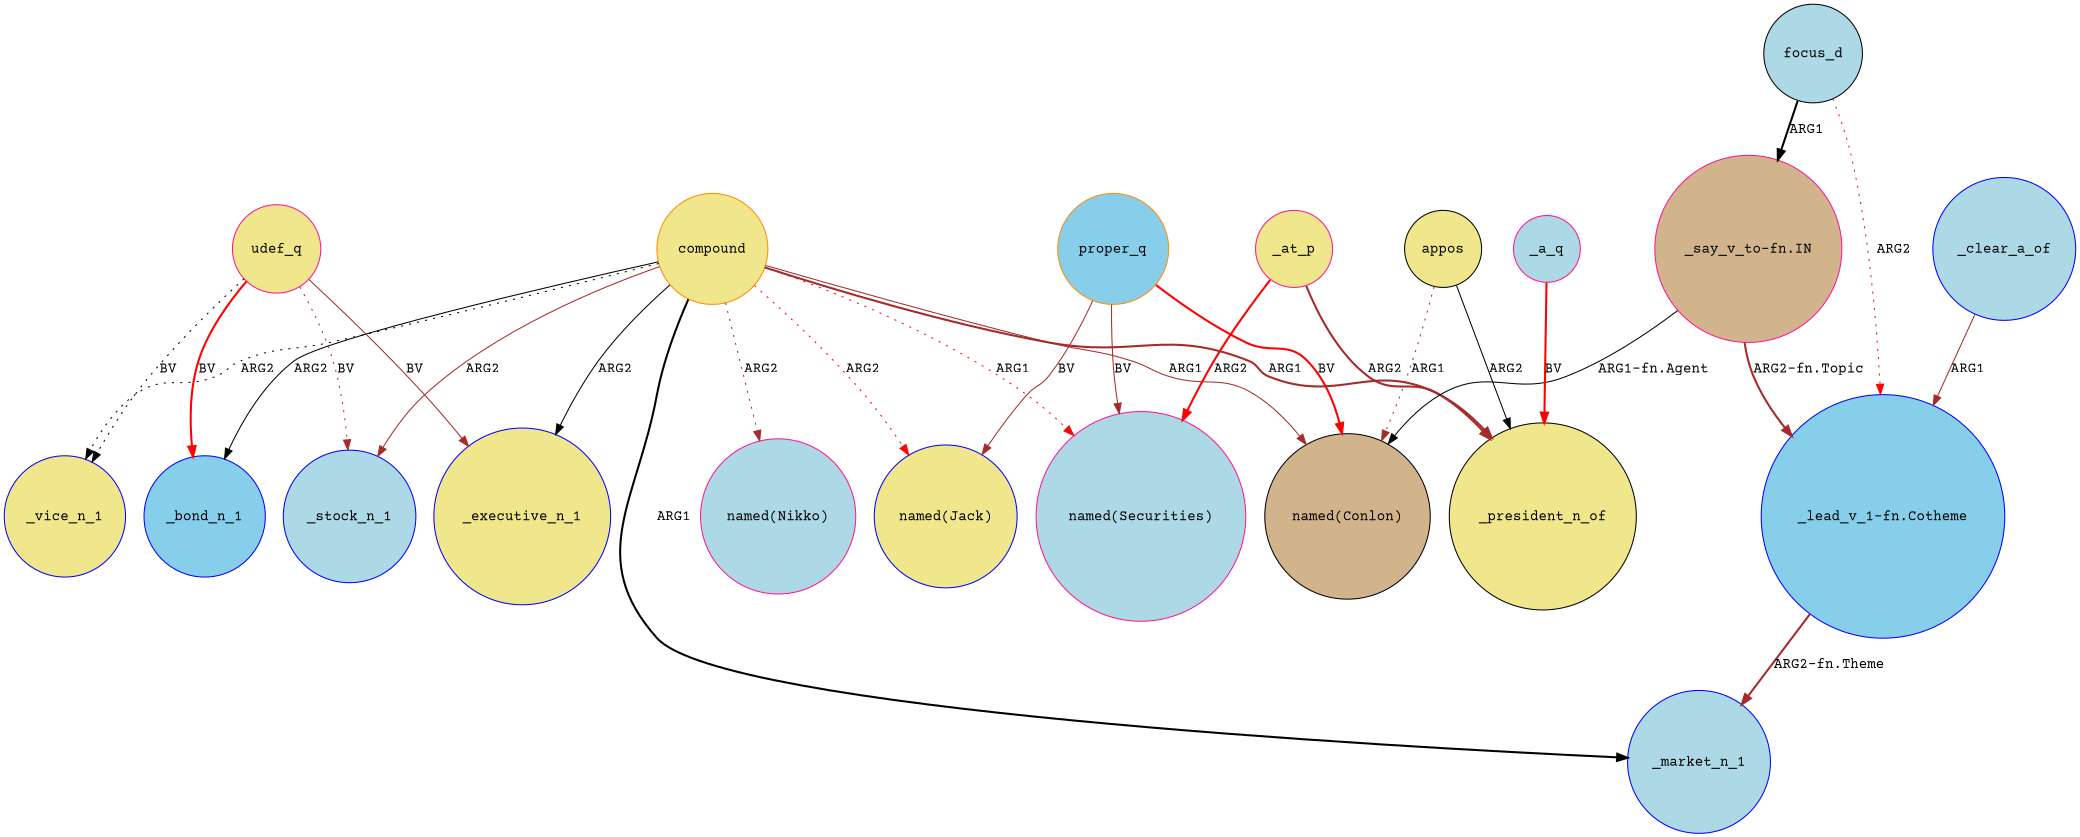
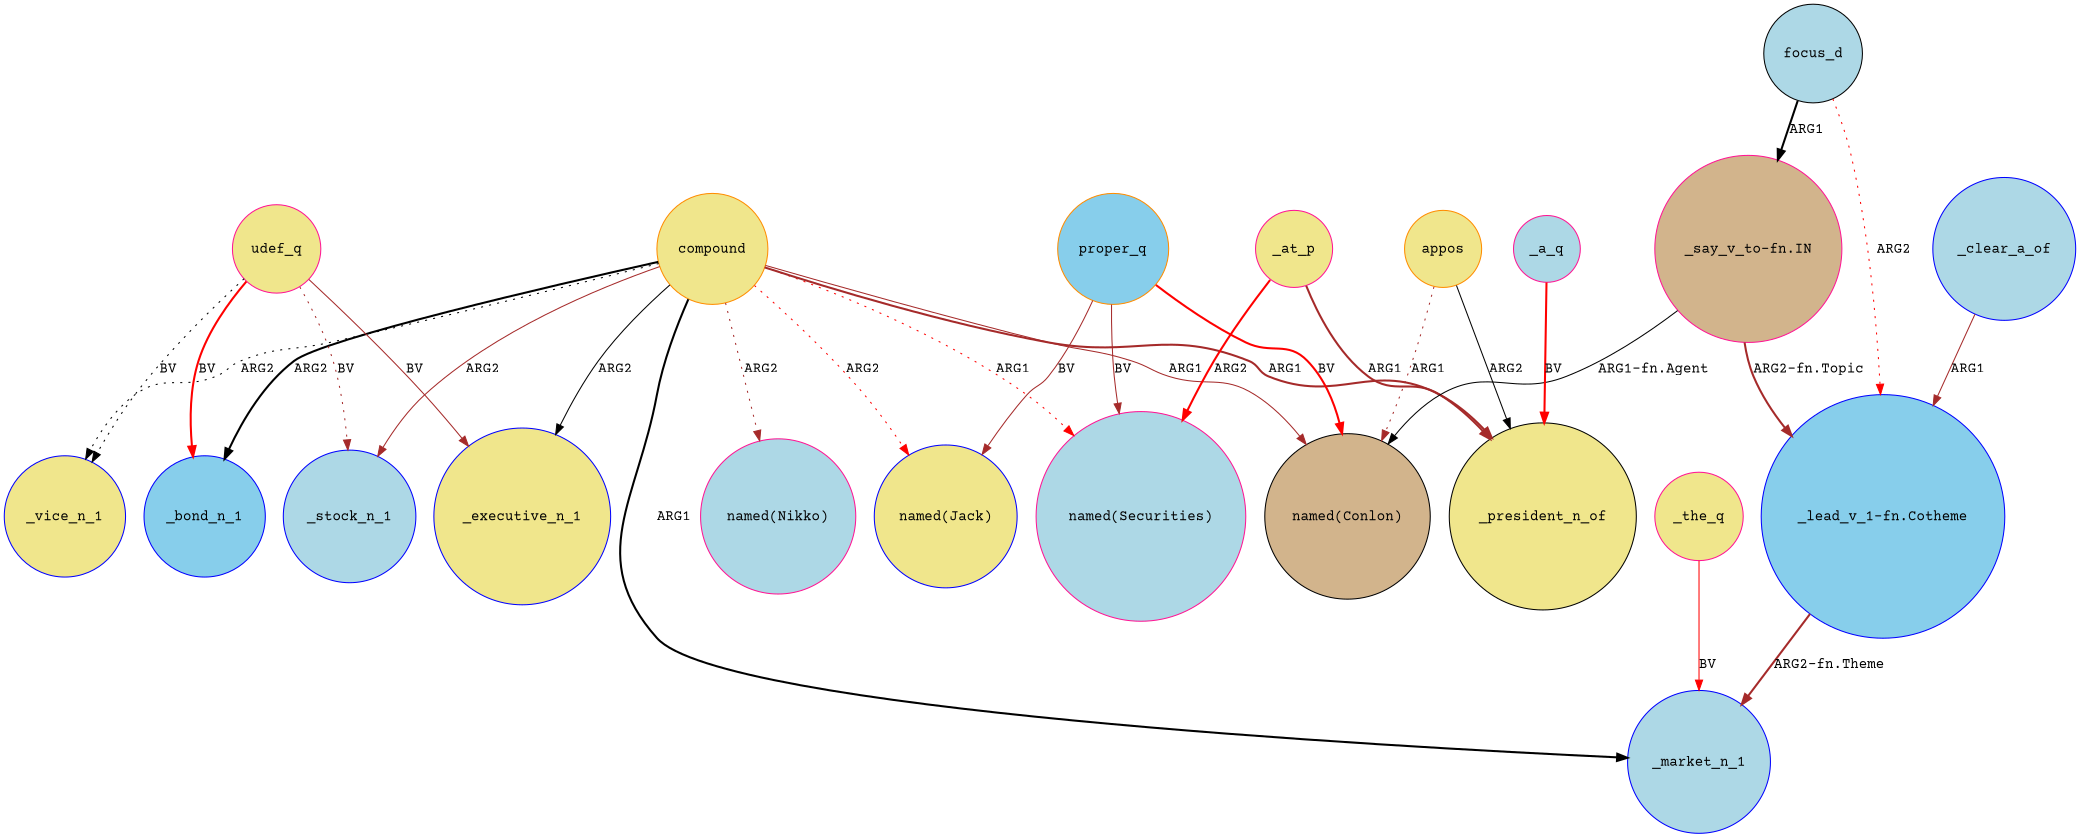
node "appos": color black -> darkorange
edge "compound" -> "_bond_n_1": style solid -> bold
edge "_at_p" -> "_president_n_of": label "ARG2" -> "ARG1"
node "_the_q": added
